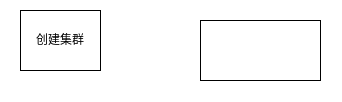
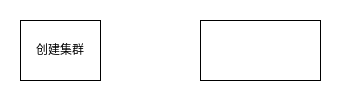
node "创建集群": moved (61, 41) -> (61, 51)
